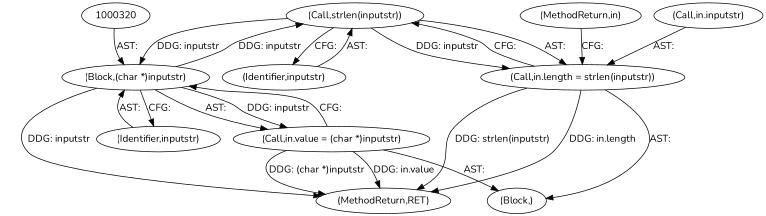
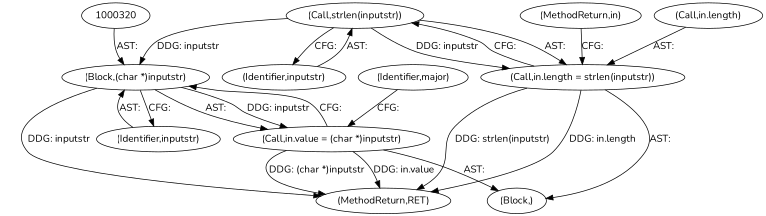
node "(Call,in.inputstr)": label "(Call,in.inputstr)" -> "(Call,in.length)"
edge "(Block,(char *)inputstr)" -> "(Call,strlen(inputstr))": removed, label "DDG: inputstr"
node "(Identifier,major)": added
